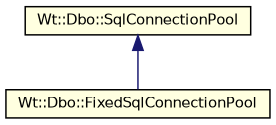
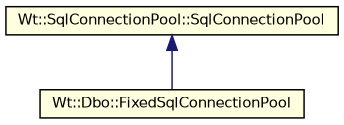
node "Wt::Dbo::SqlConnectionPool": label "Wt::Dbo::SqlConnectionPool" -> "Wt::SqlConnectionPool::SqlConnectionPool"
